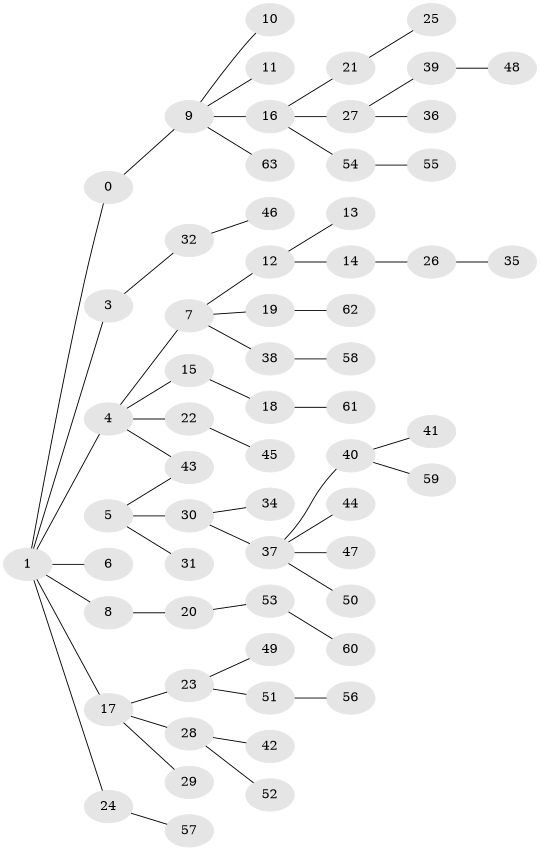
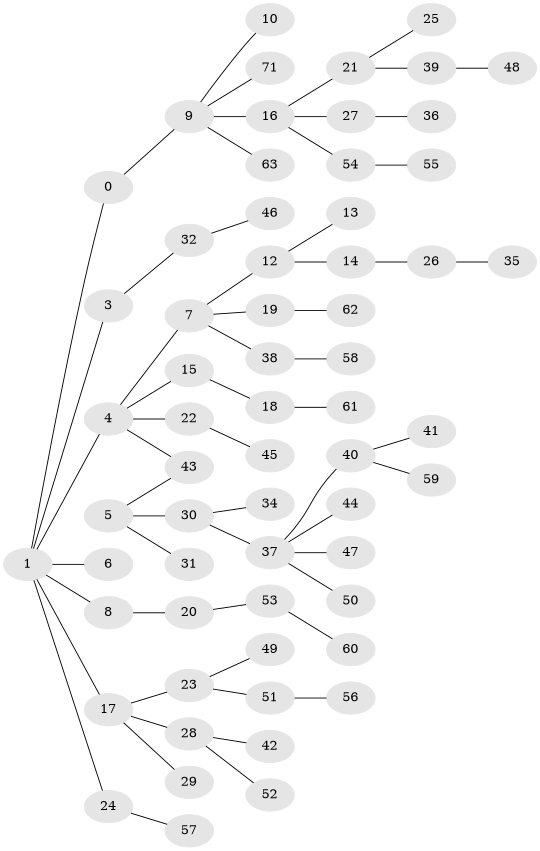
node "11": label "11" -> "71"
edge "39" -- "27": now "39" -- "21"
